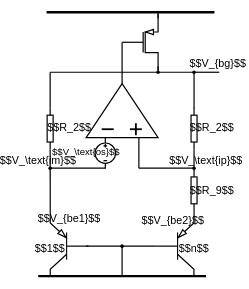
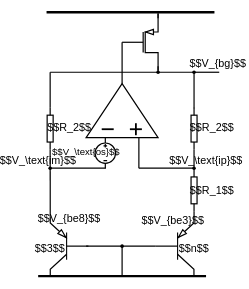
node "$$R_9$$": label "$$R_9$$" -> "$$R_1$$"
node "$$V_{be1}$$": label "$$V_{be1}$$" -> "$$V_{be8}$$"
node "$$V_{be2}$$": label "$$V_{be2}$$" -> "$$V_{be3}$$"
node "$$1$$": label "$$1$$" -> "$$3$$"
